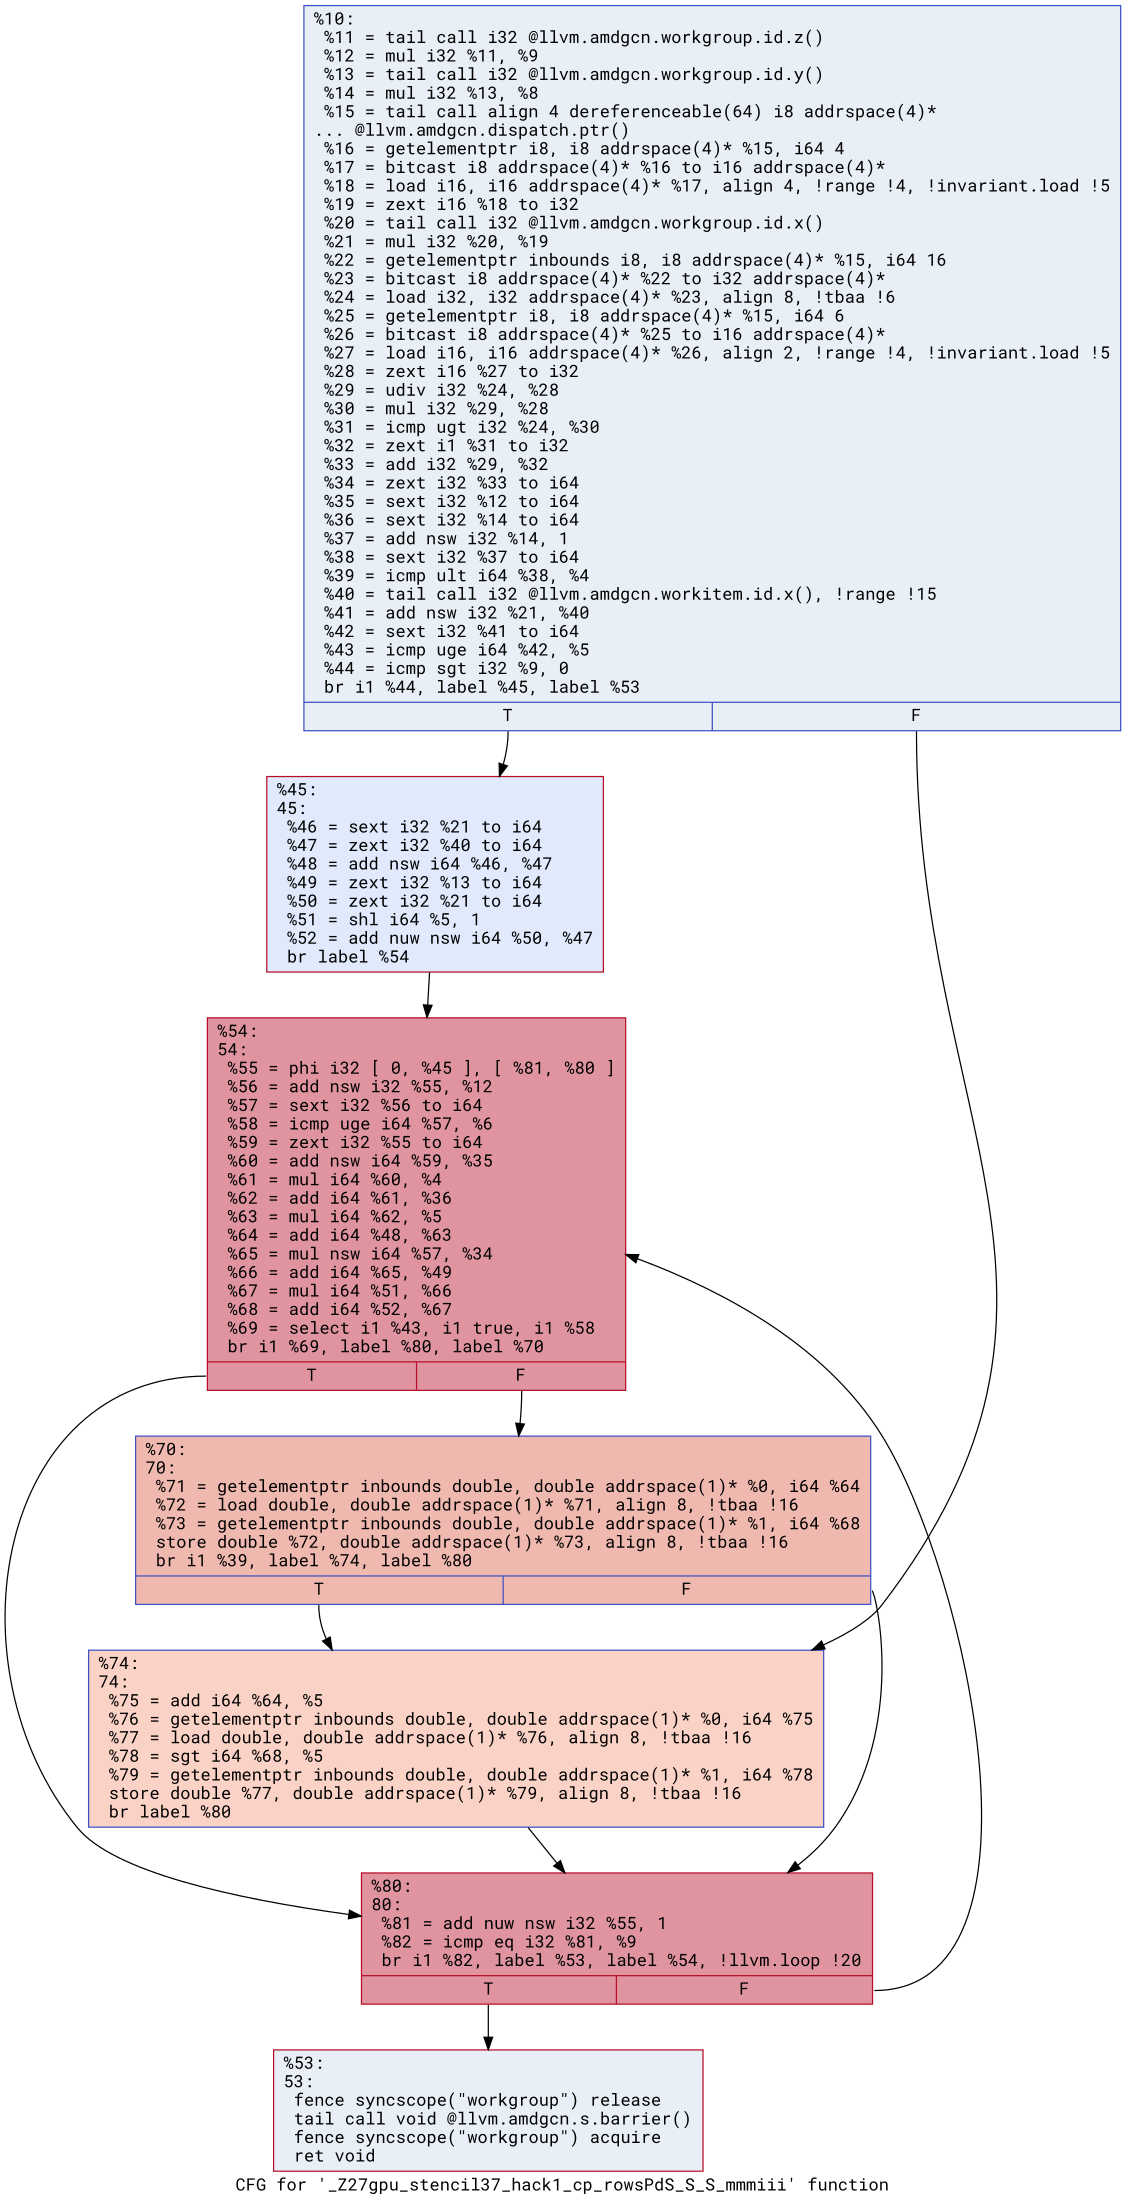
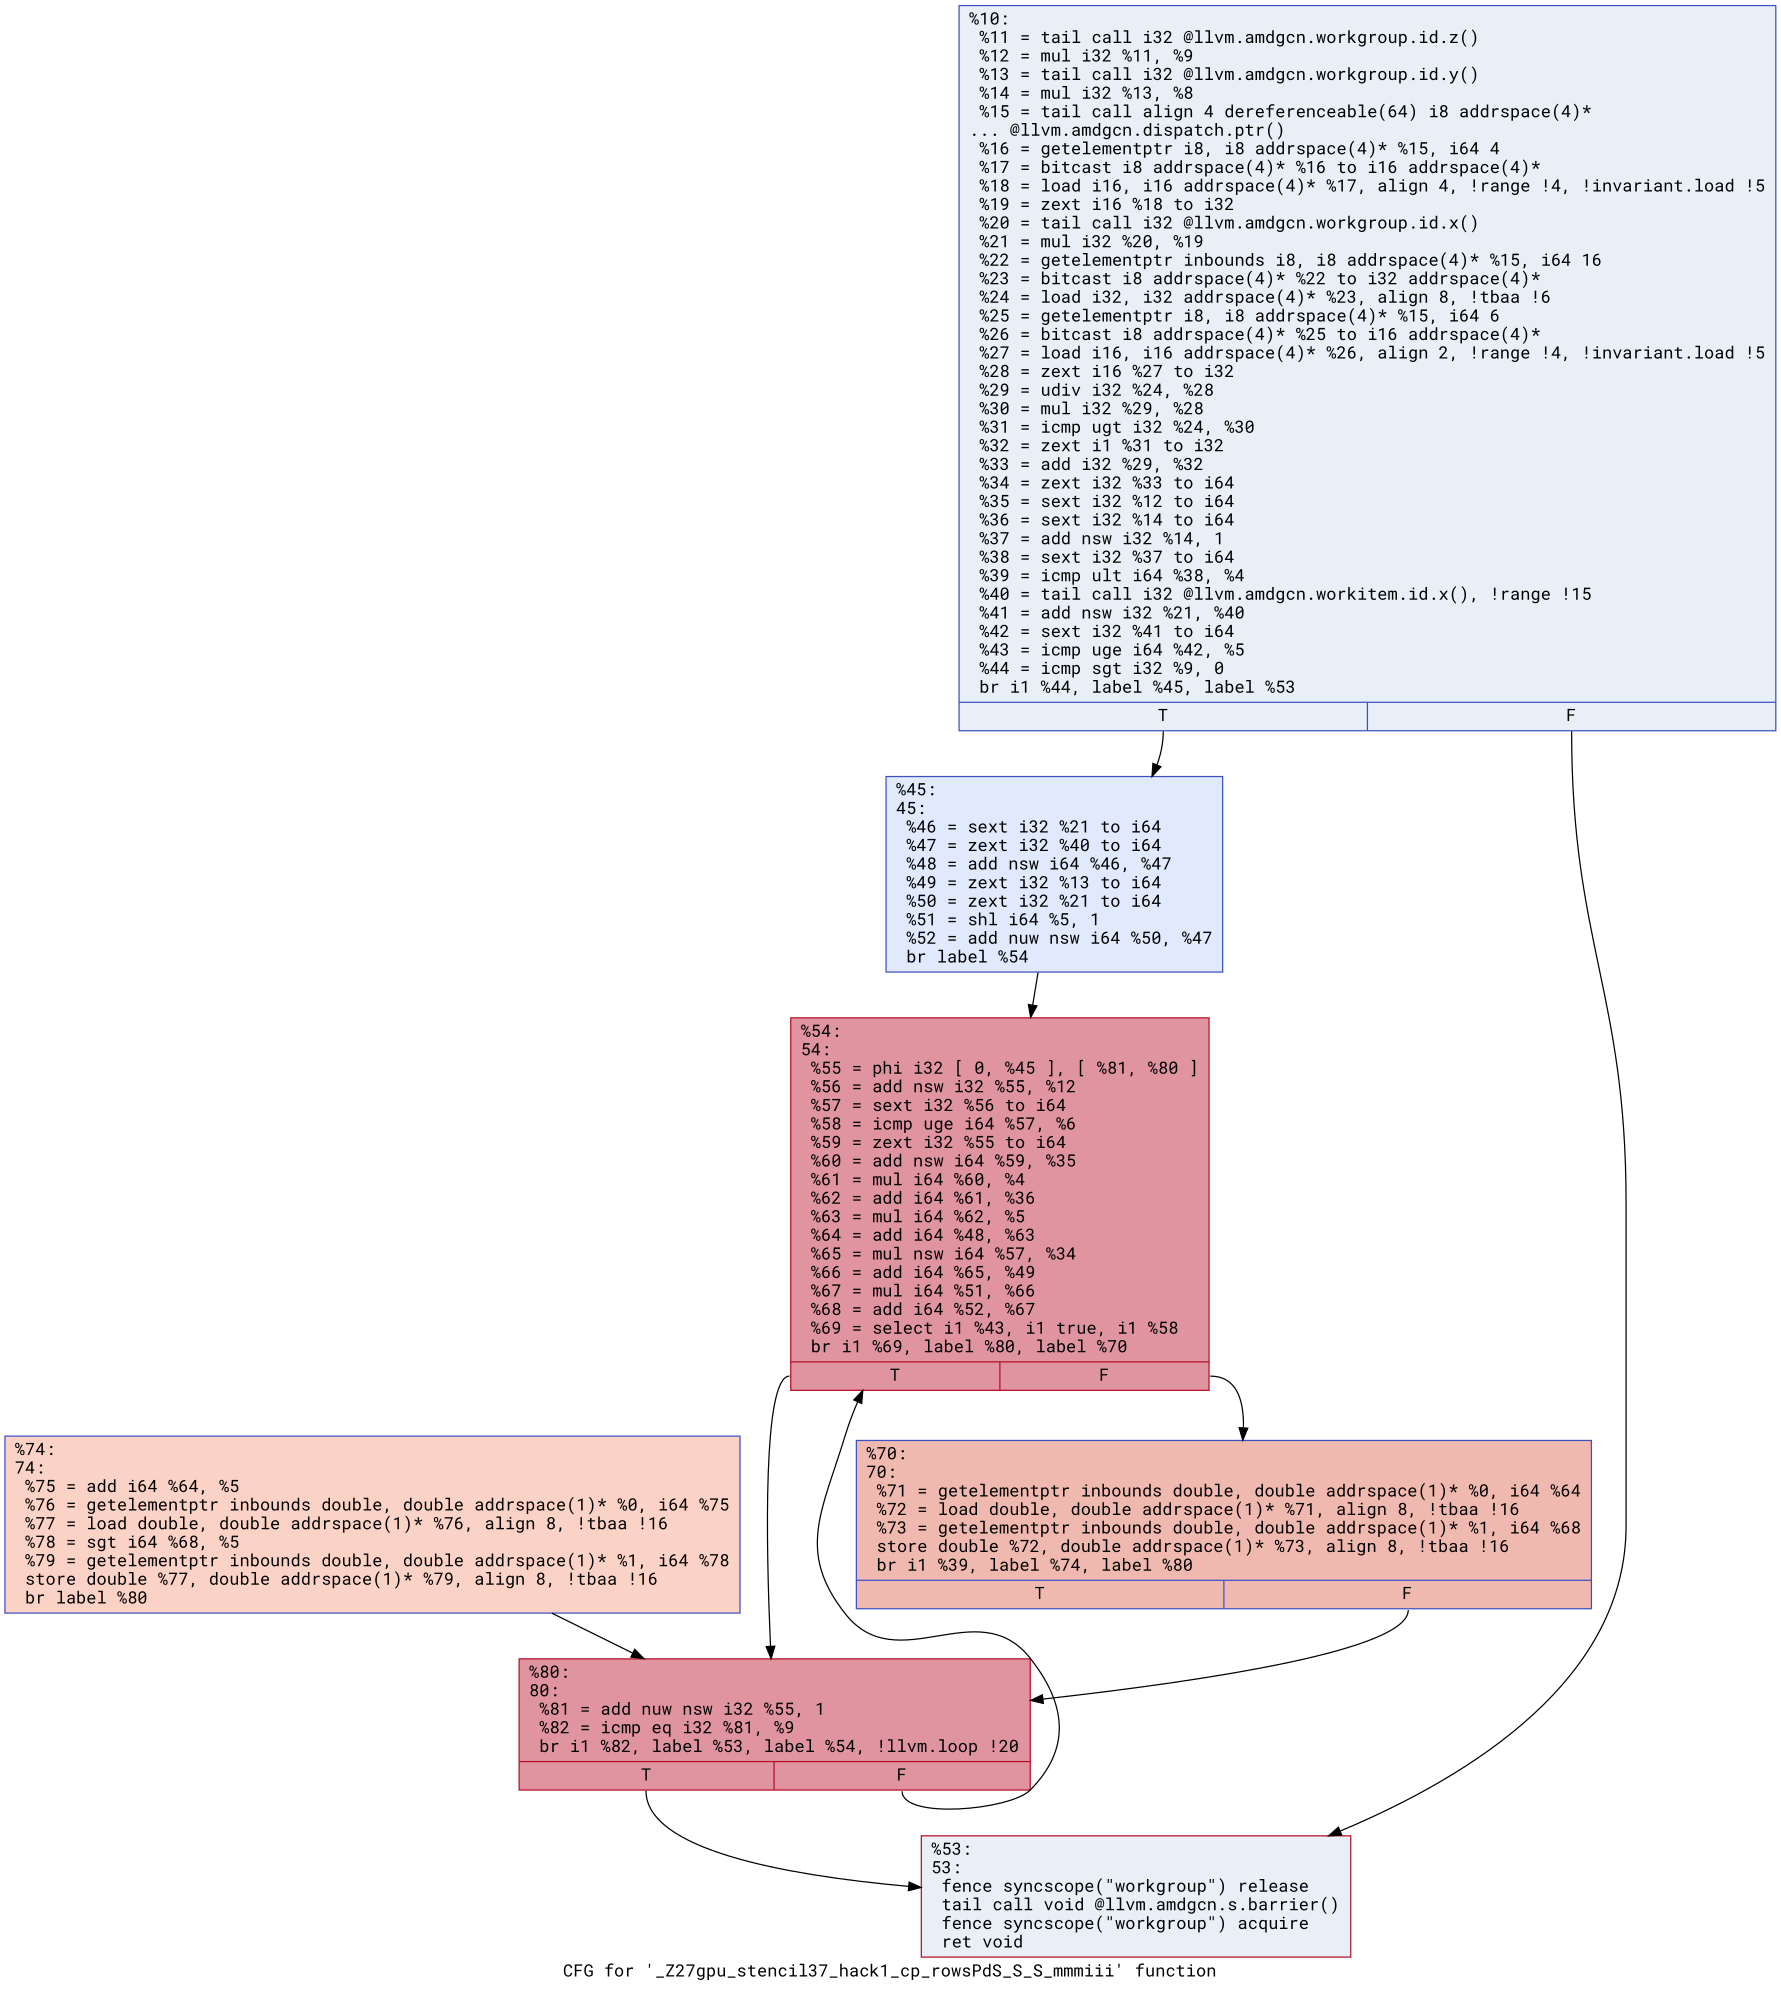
node "%45:": color #b70d28ff -> #3d50c3ff
edge "%10:" -> "%74:": now "%10:" -> "%53:"
edge "%70:" -> "%74:": removed
